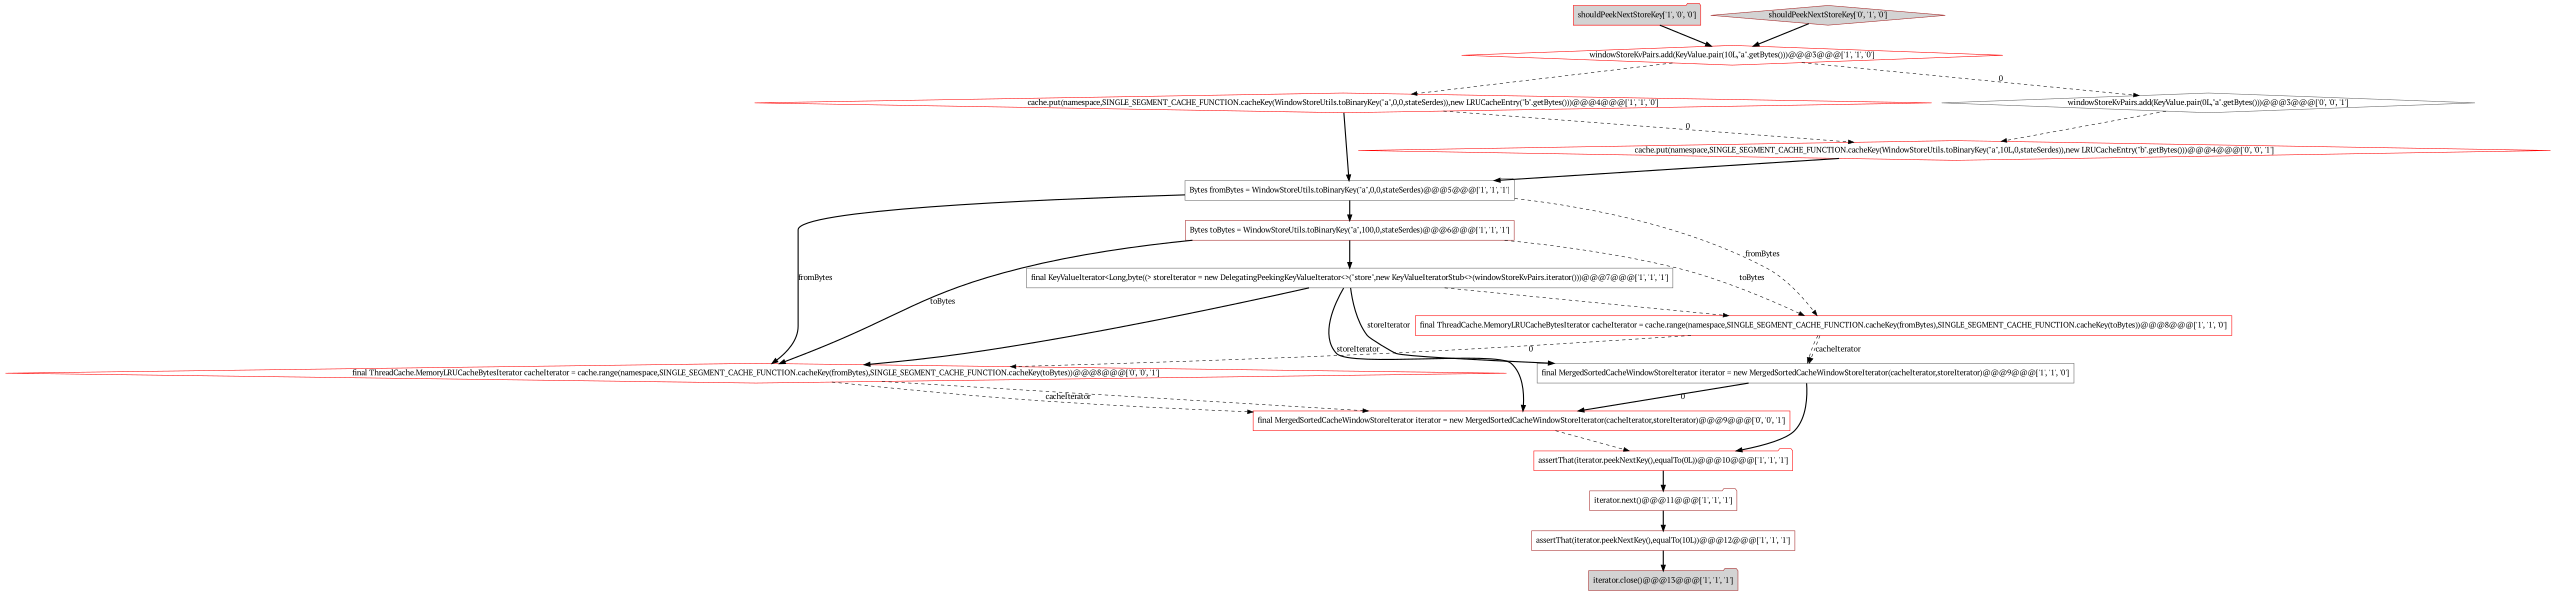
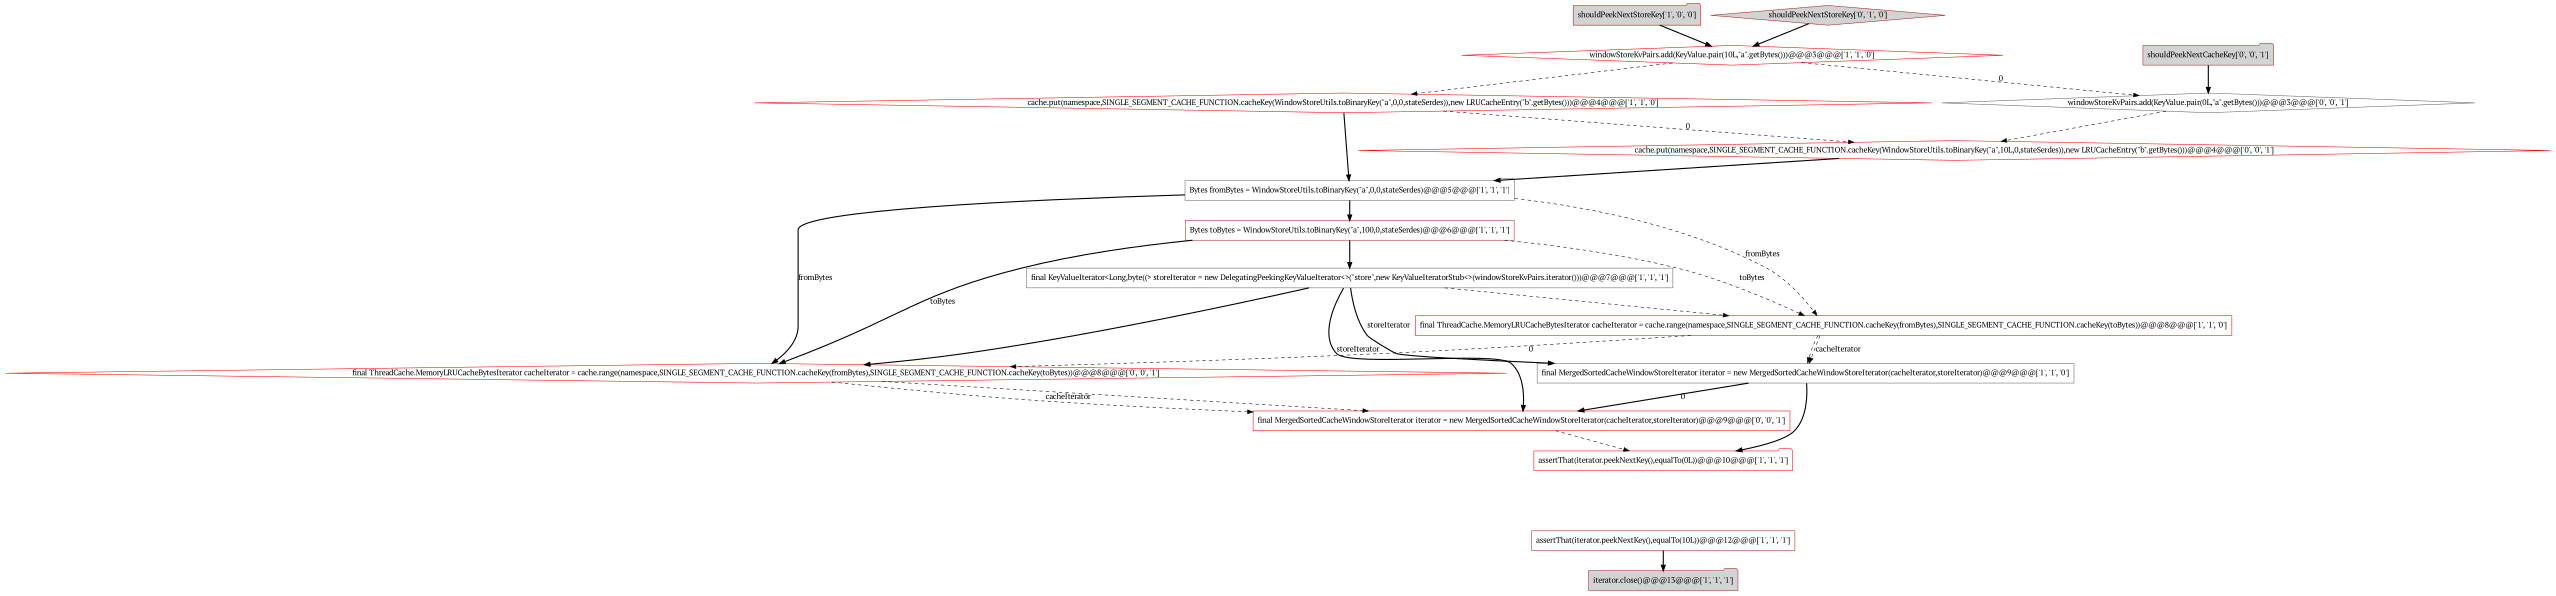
node "shouldPeekNextCacheKey['0', '0', '1']": added
node "iterator.next()@@@11@@@['1', '1', '1']": removed
